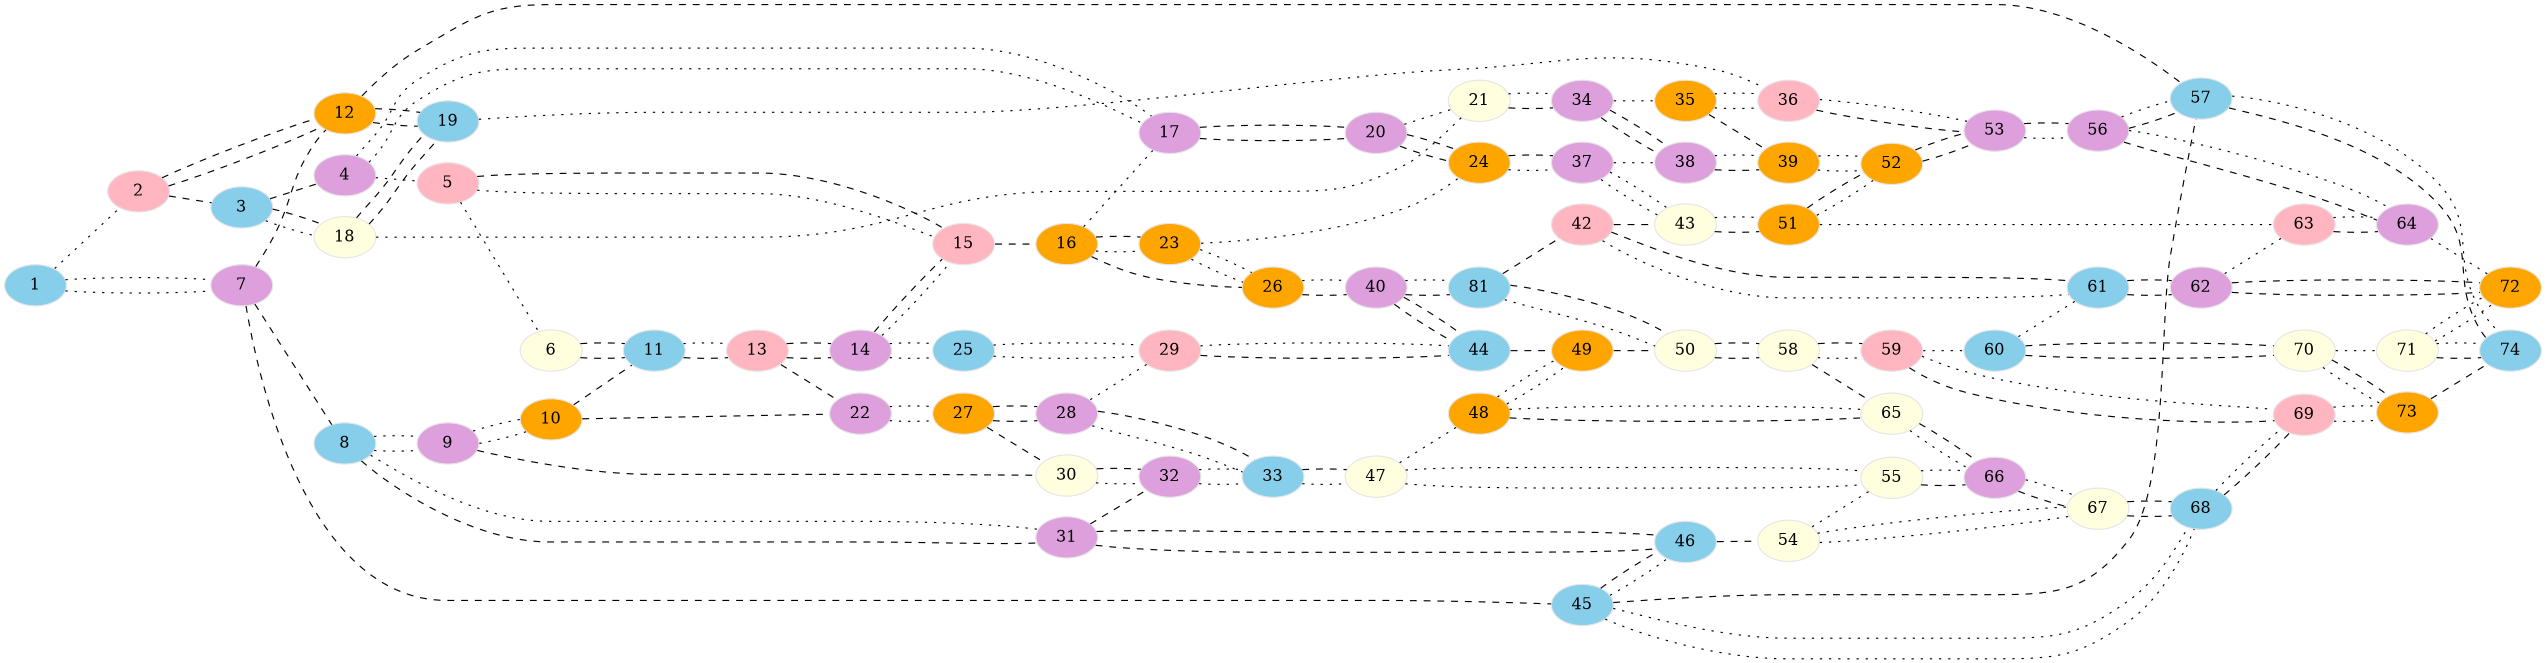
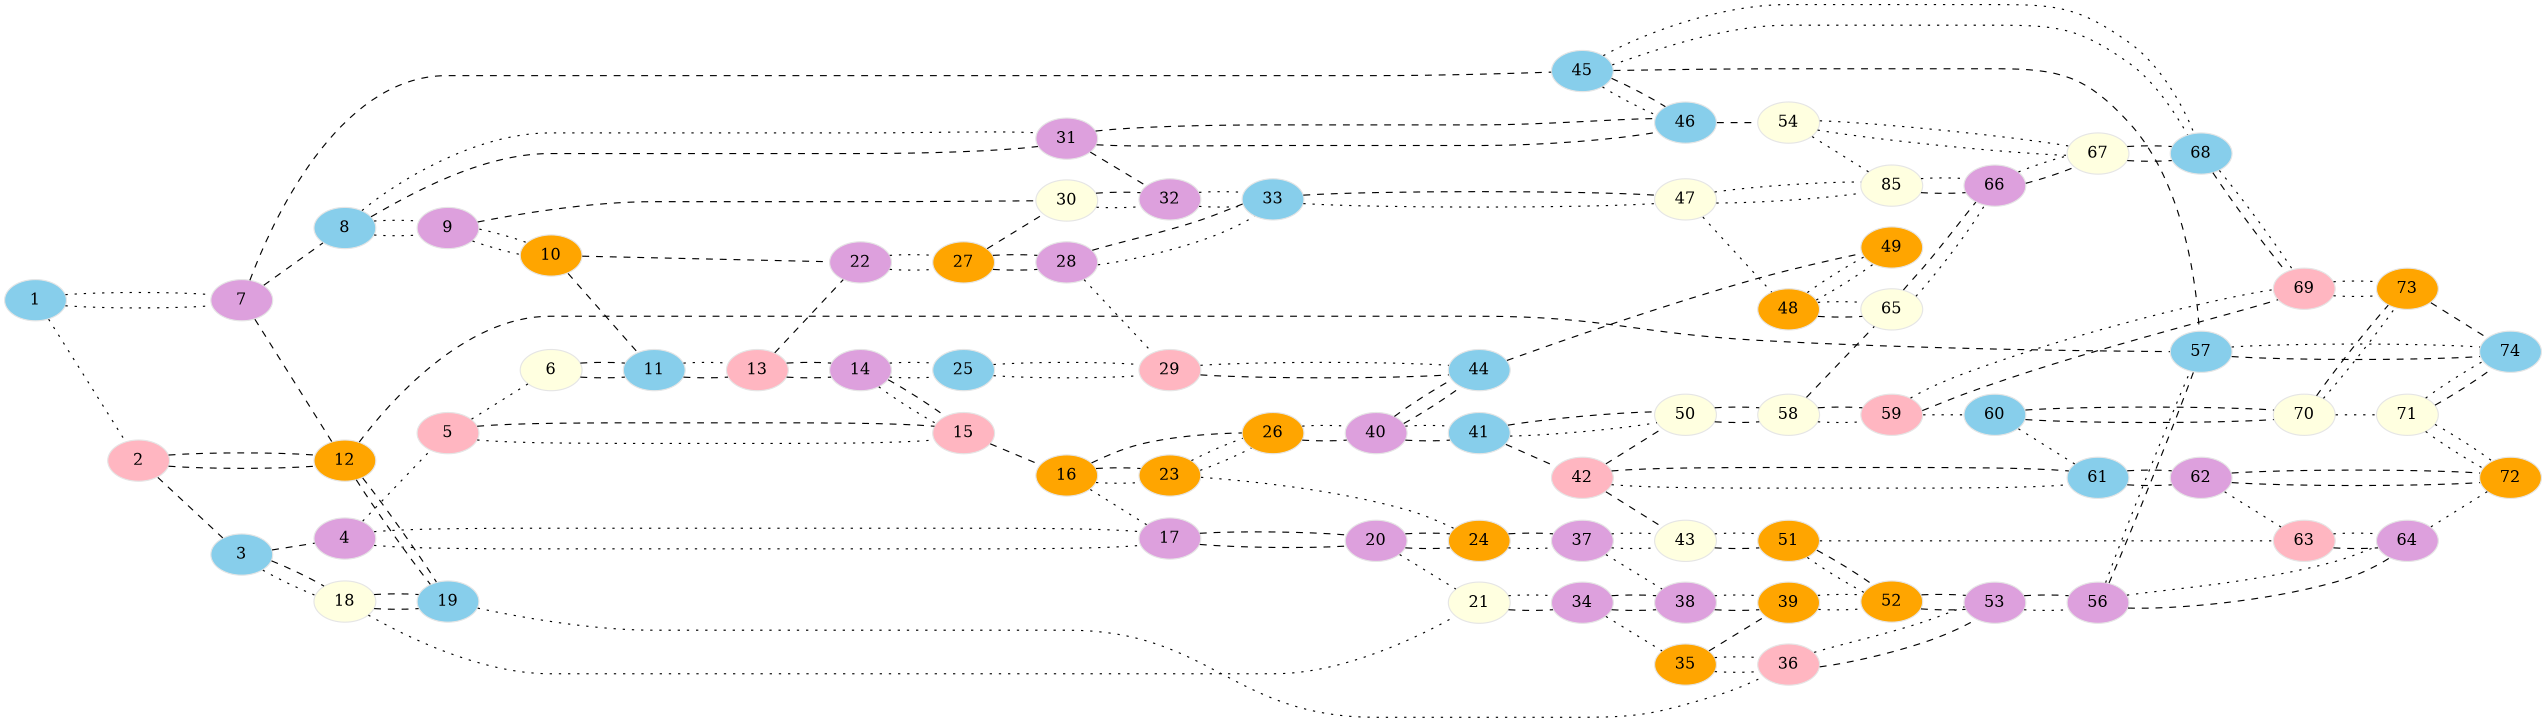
node "81": label "81" -> "41"
edge "49" -- "50": now "42" -- "50"
node "55": label "55" -> "85"
